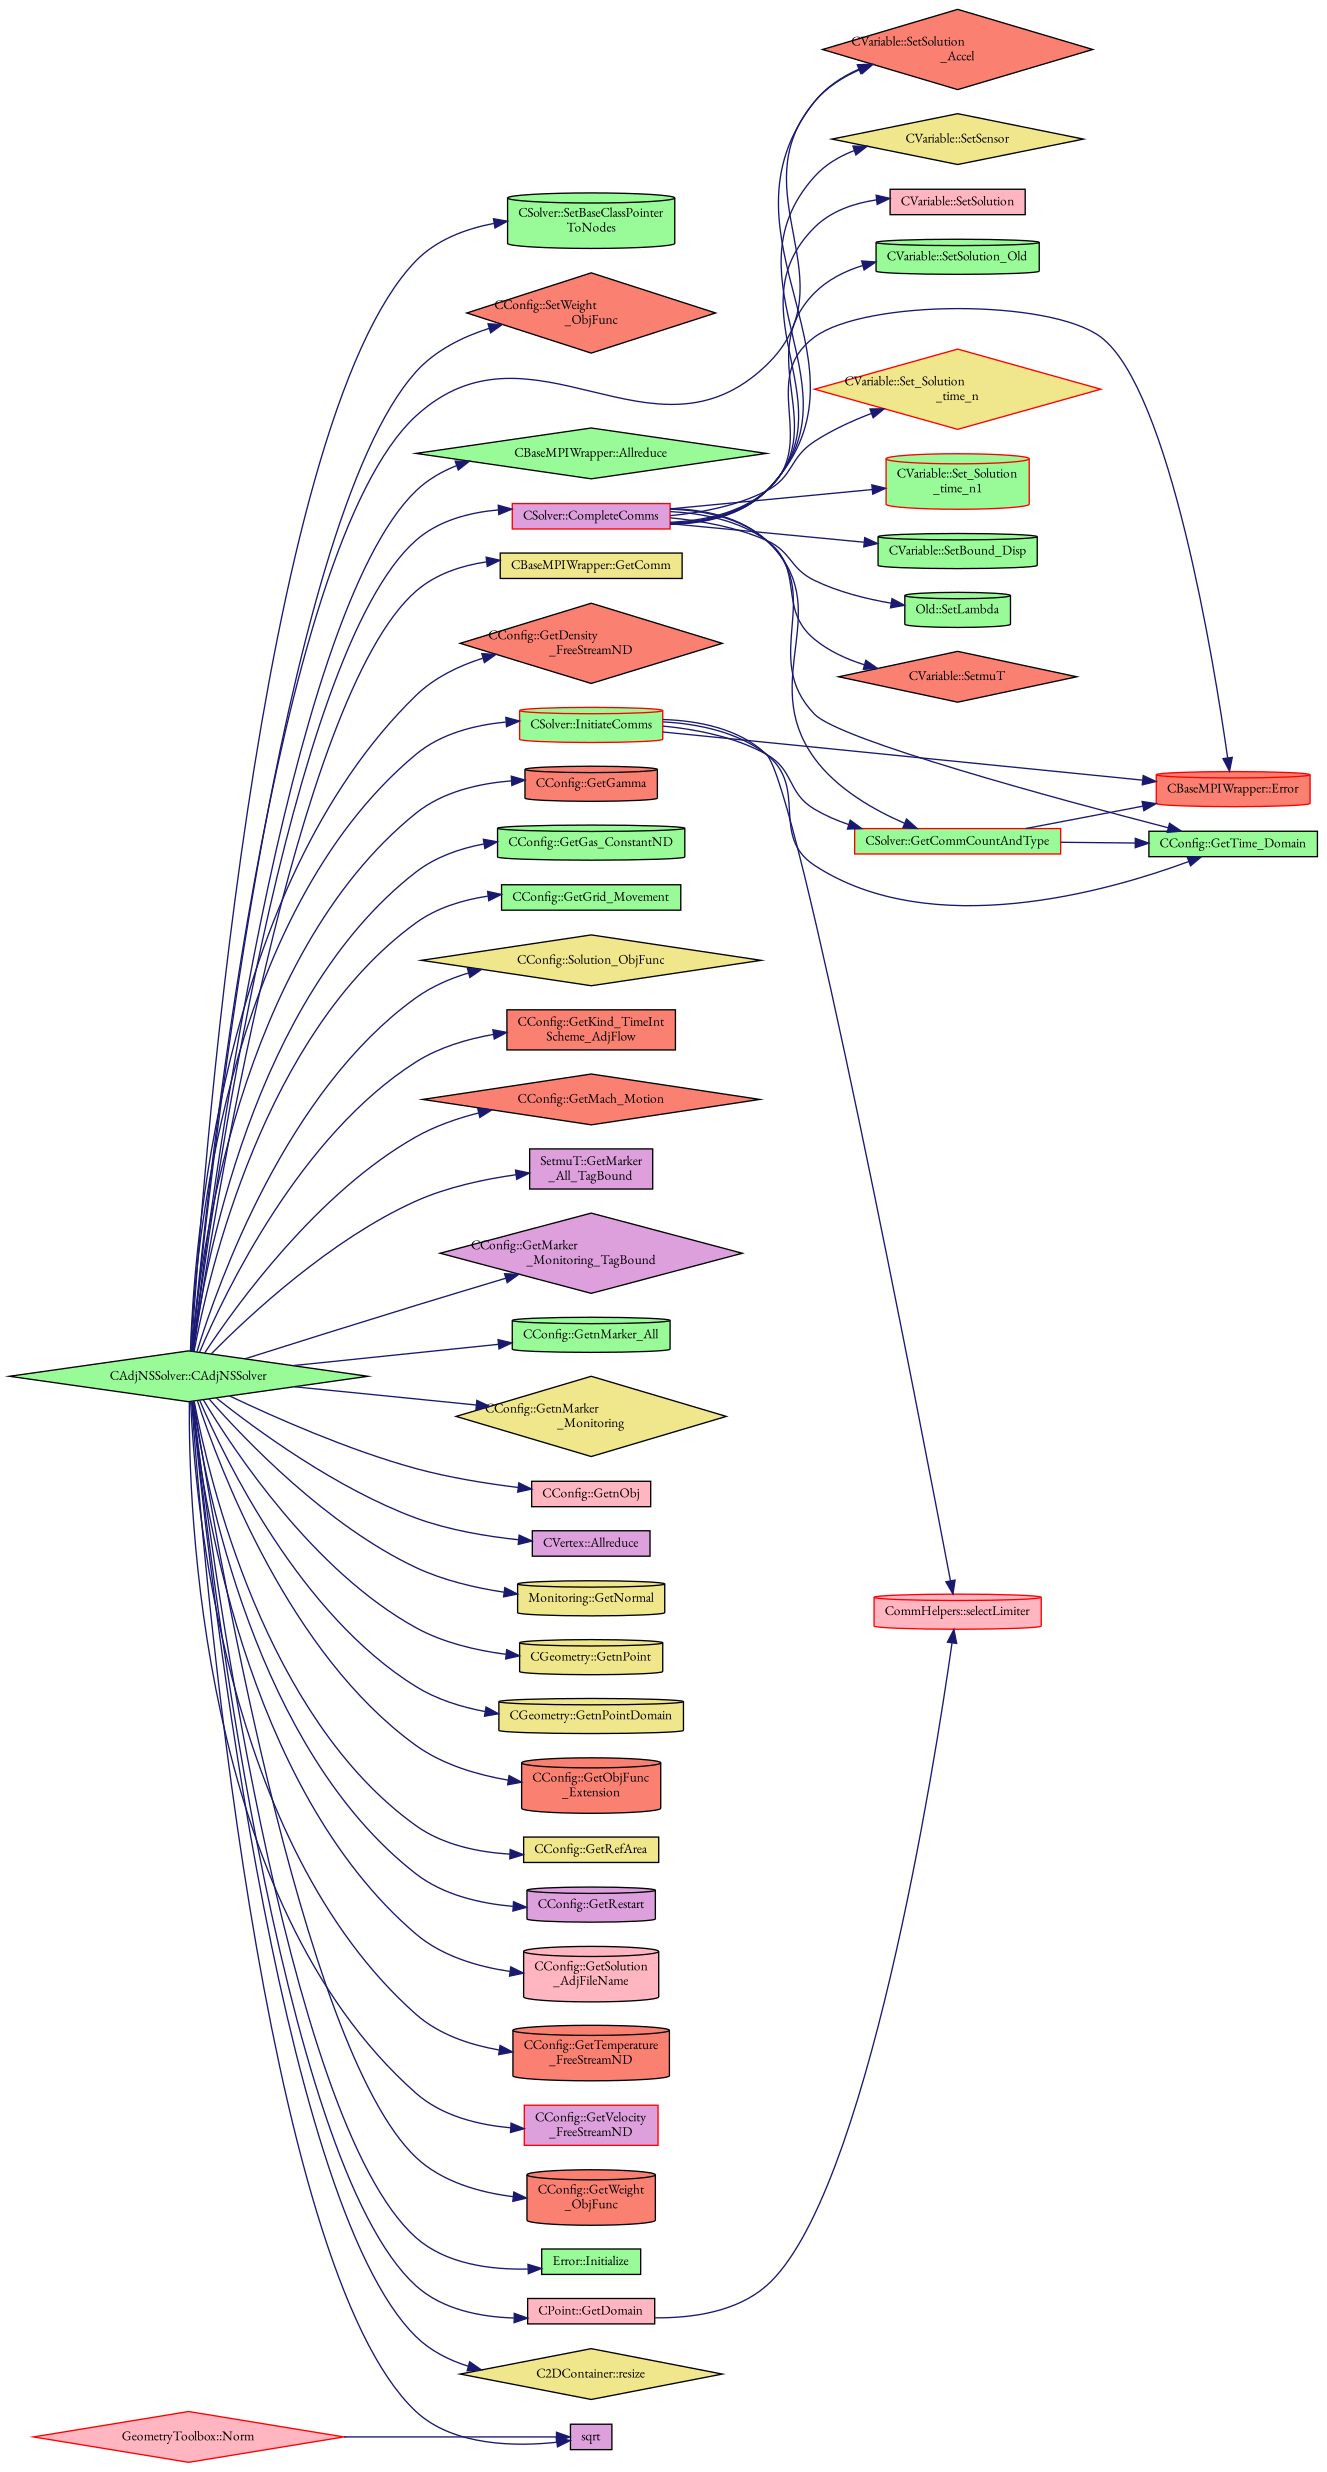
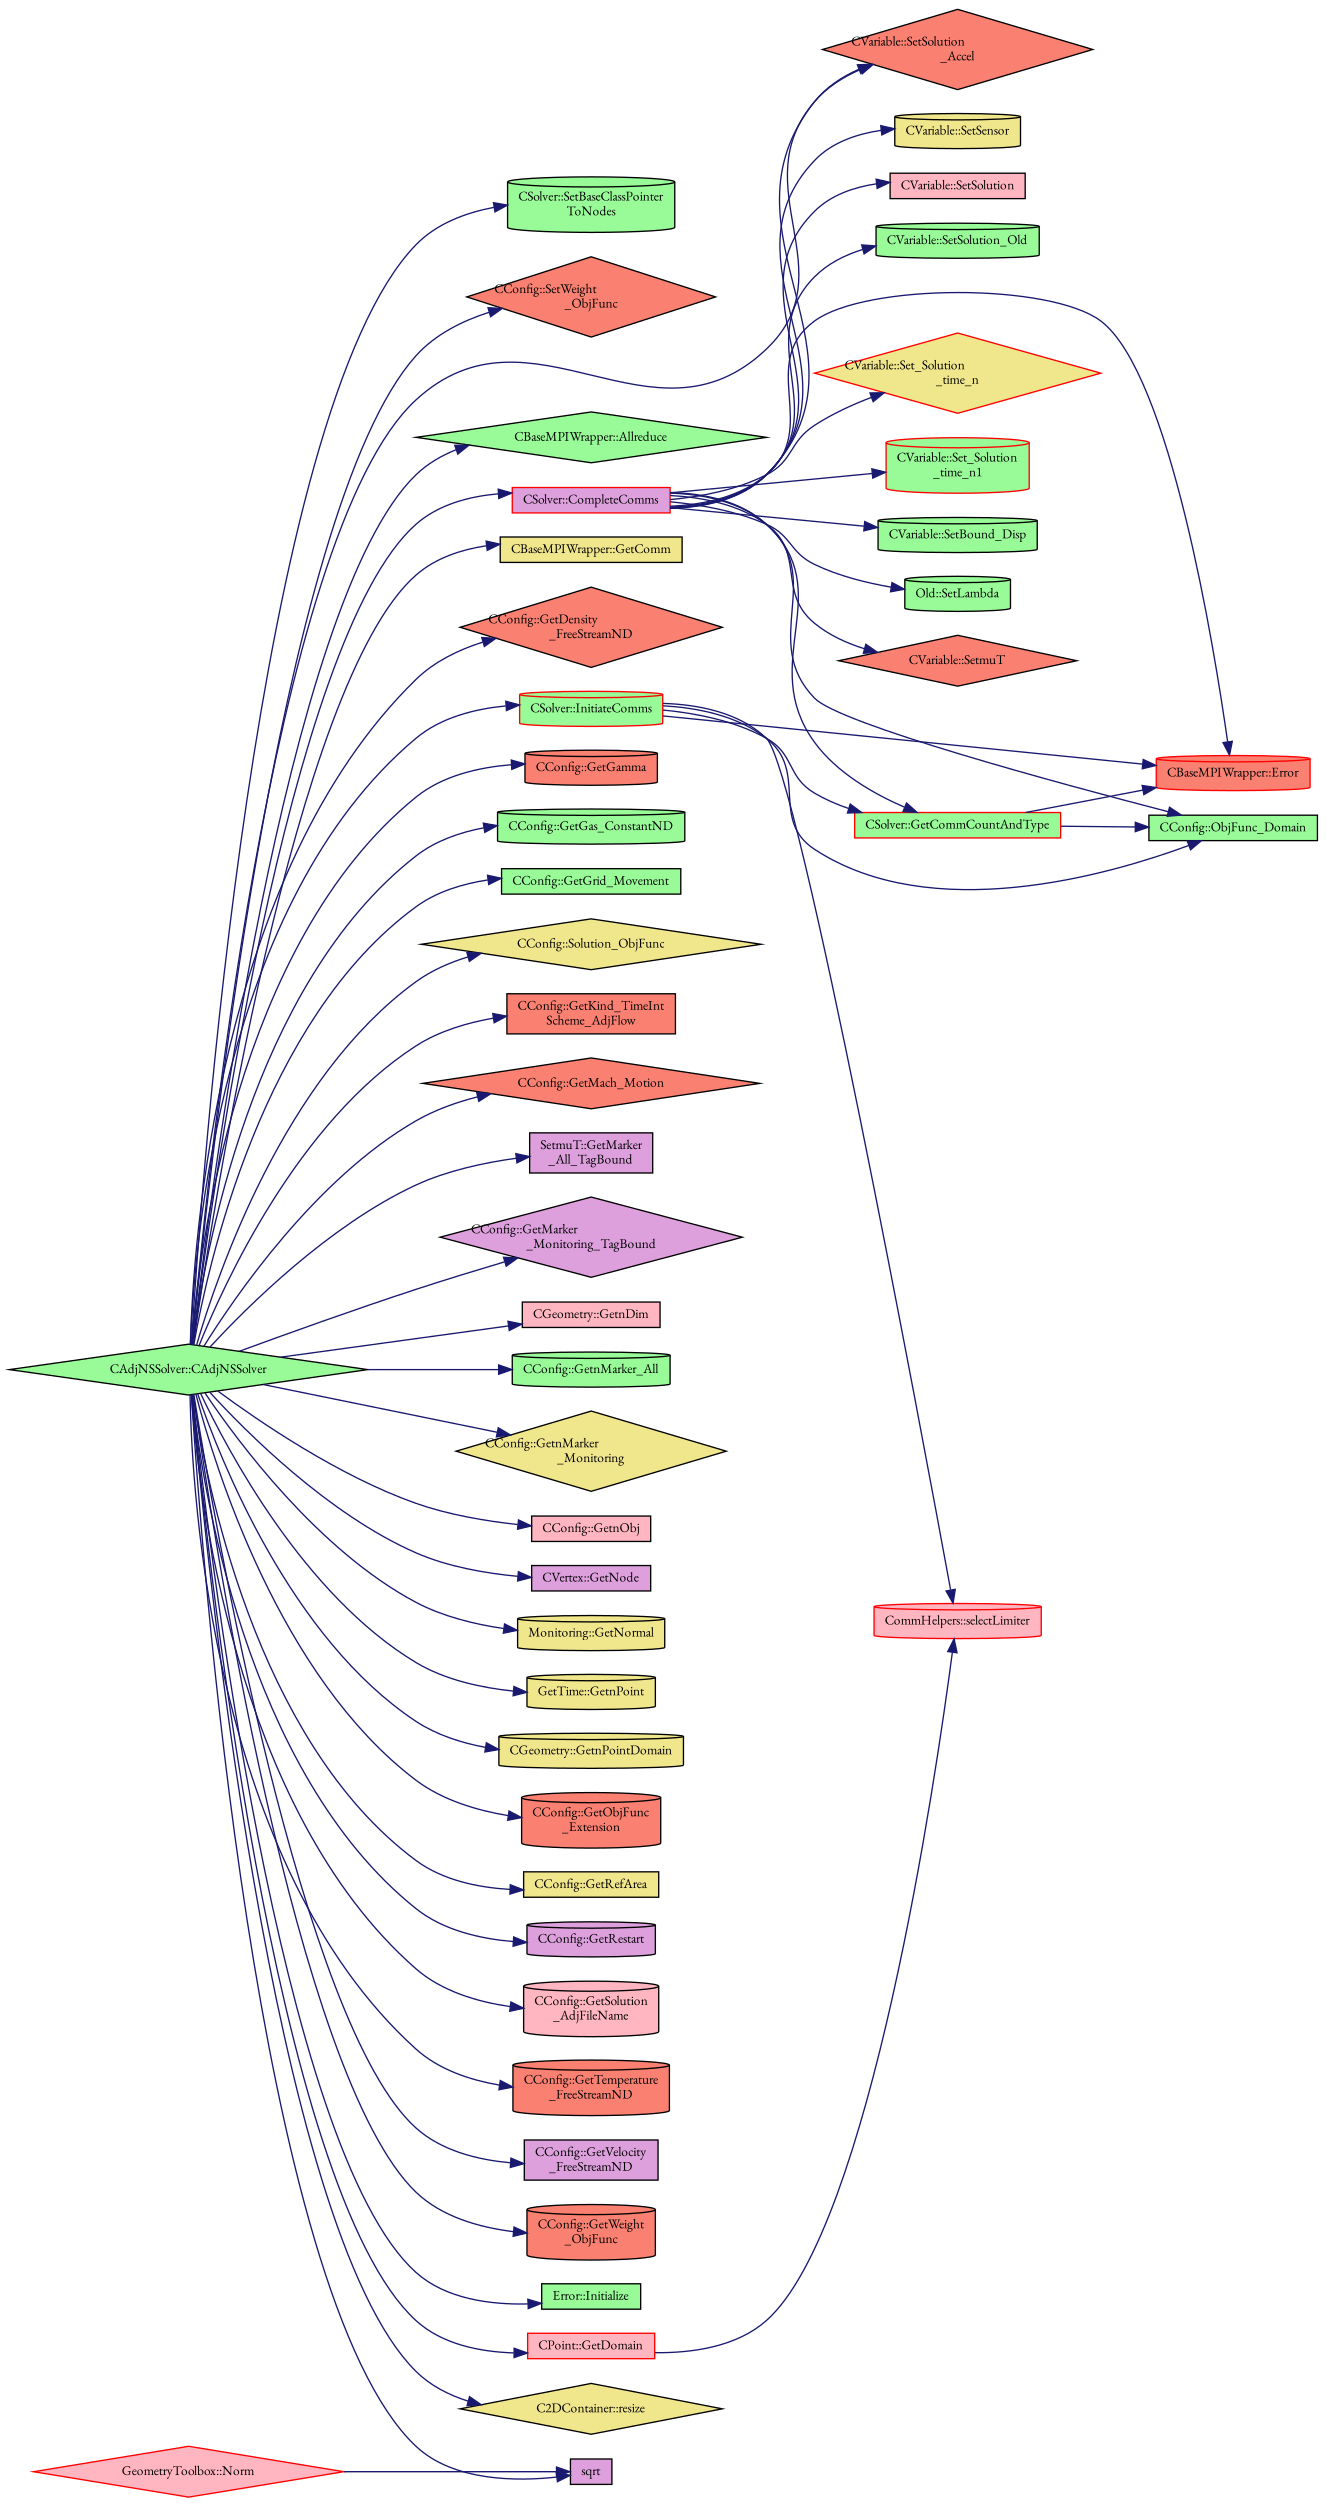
node "CVariable::SetSensor": shape diamond -> cylinder
node "CConfig::GetTime_Domain": label "CConfig::GetTime_Domain" -> "CConfig::ObjFunc_Domain"
node "CGeometry::GetnDim": added
node "CVertex::Allreduce": label "CVertex::Allreduce" -> "CVertex::GetNode"
node "CGeometry::GetnPoint": label "CGeometry::GetnPoint" -> "GetTime::GetnPoint"
node "CConfig::GetVelocity _FreeStreamND": color red -> black
node "CPoint::GetDomain": color black -> red
